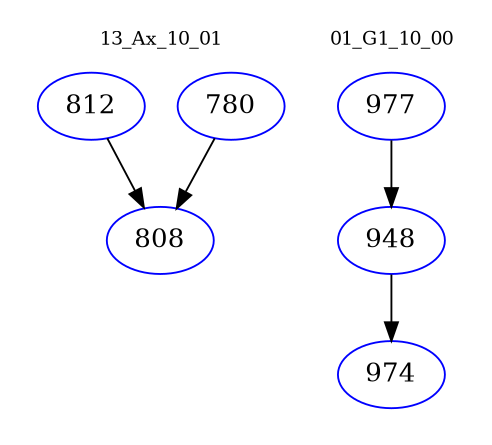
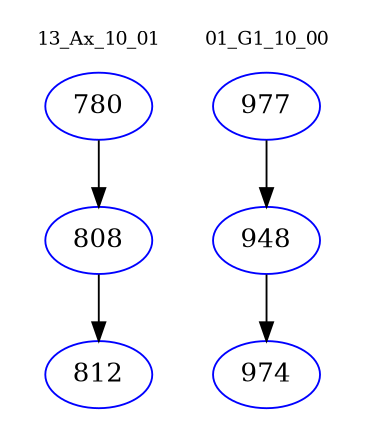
edge "812" -> "808": reversed
